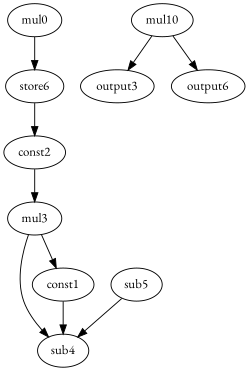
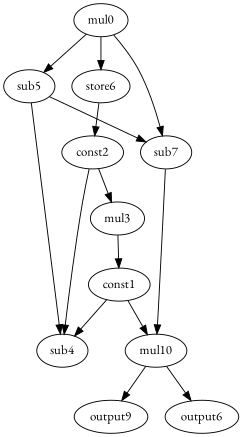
edge "mul0" -> "sub5": added
node "output3": label "output3" -> "output9"
node "sub7": added
edge "mul3" -> "sub4": now "const2" -> "sub4"
edge "const1" -> "mul10": added
